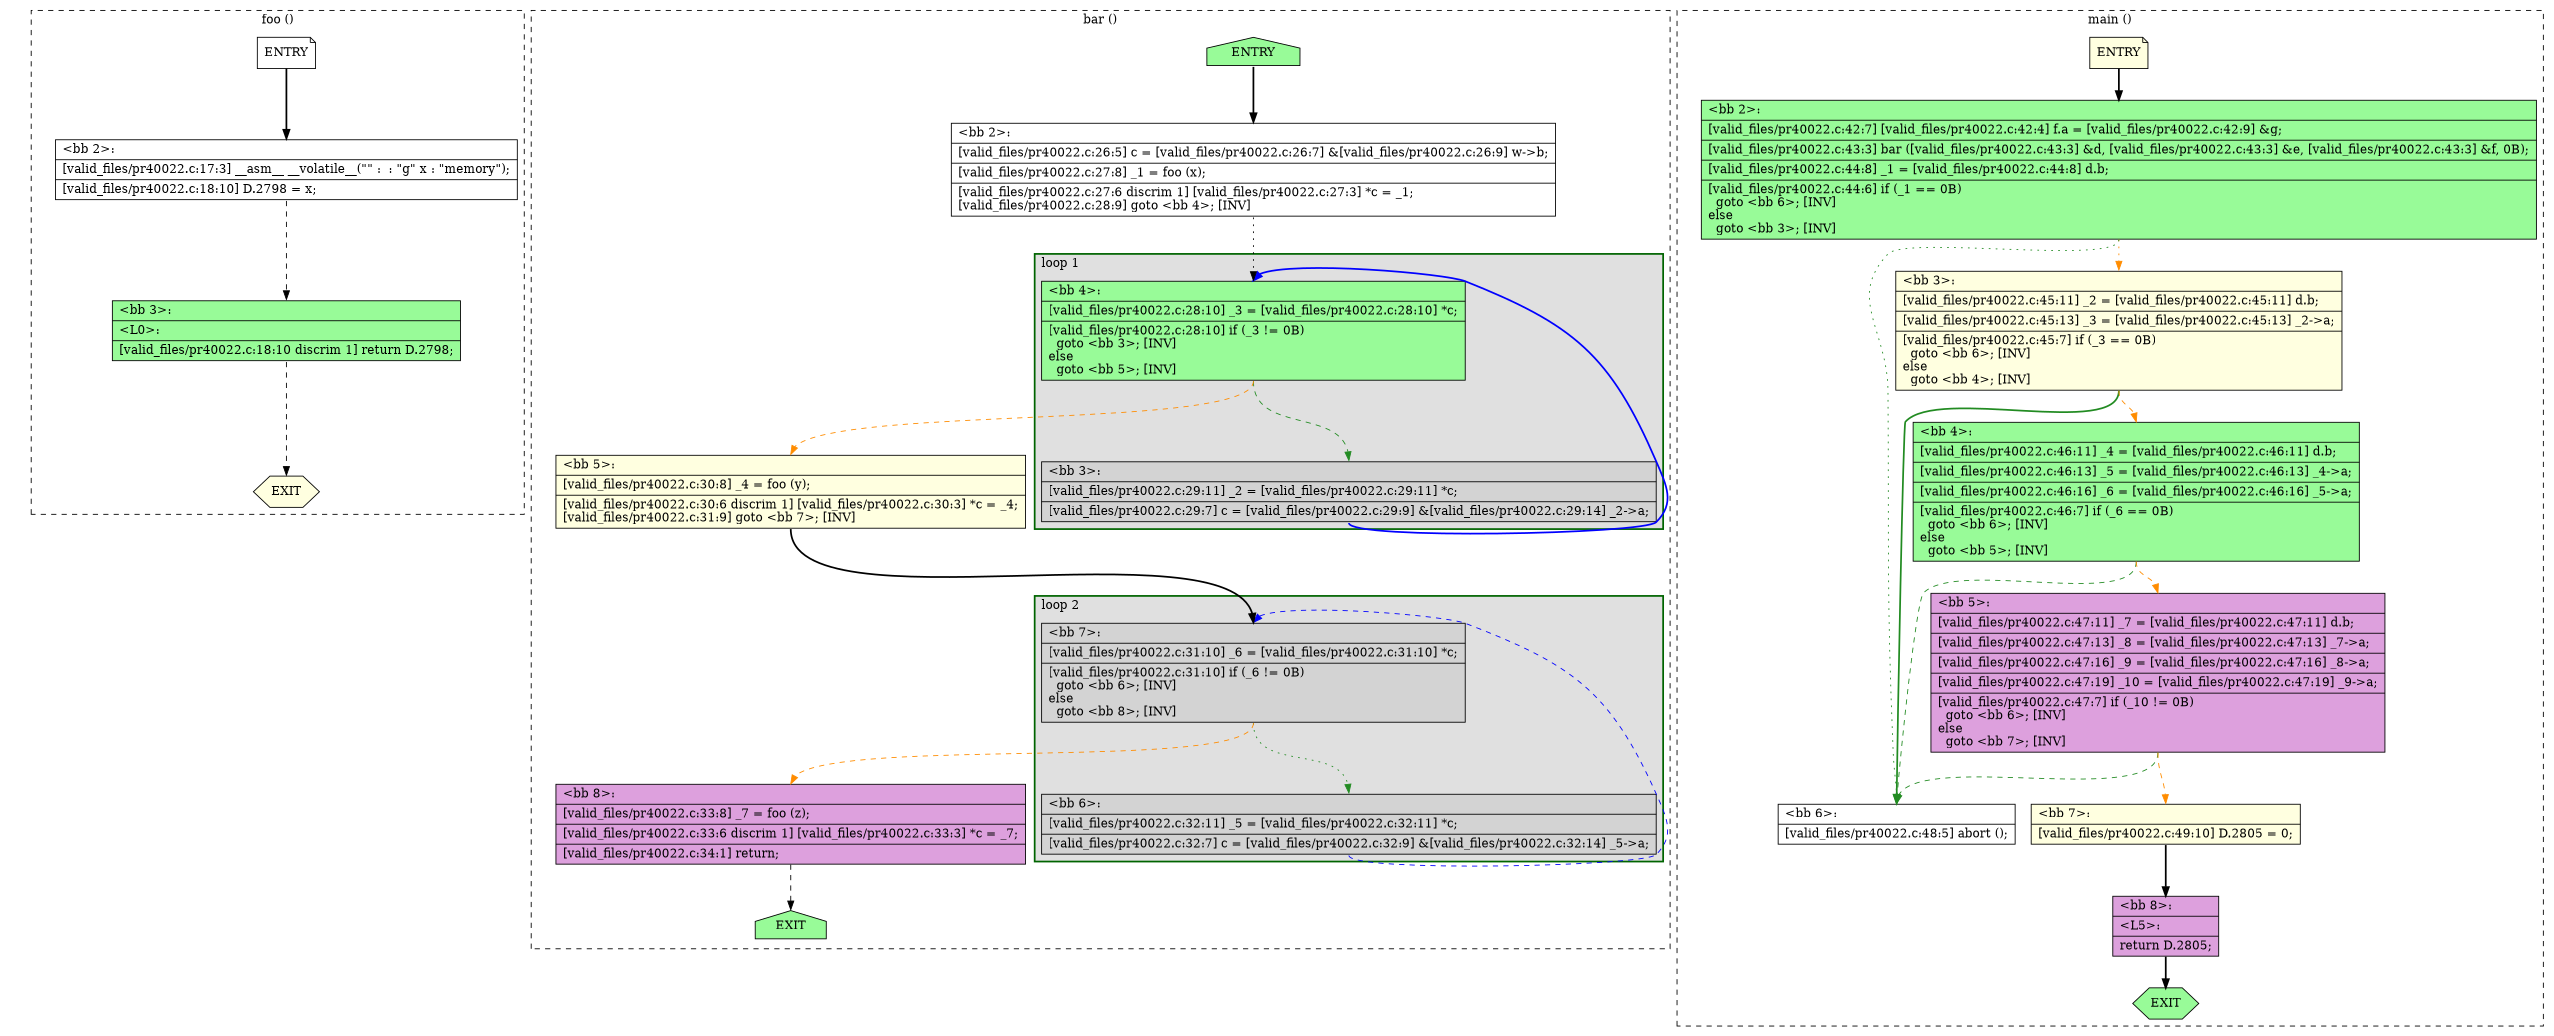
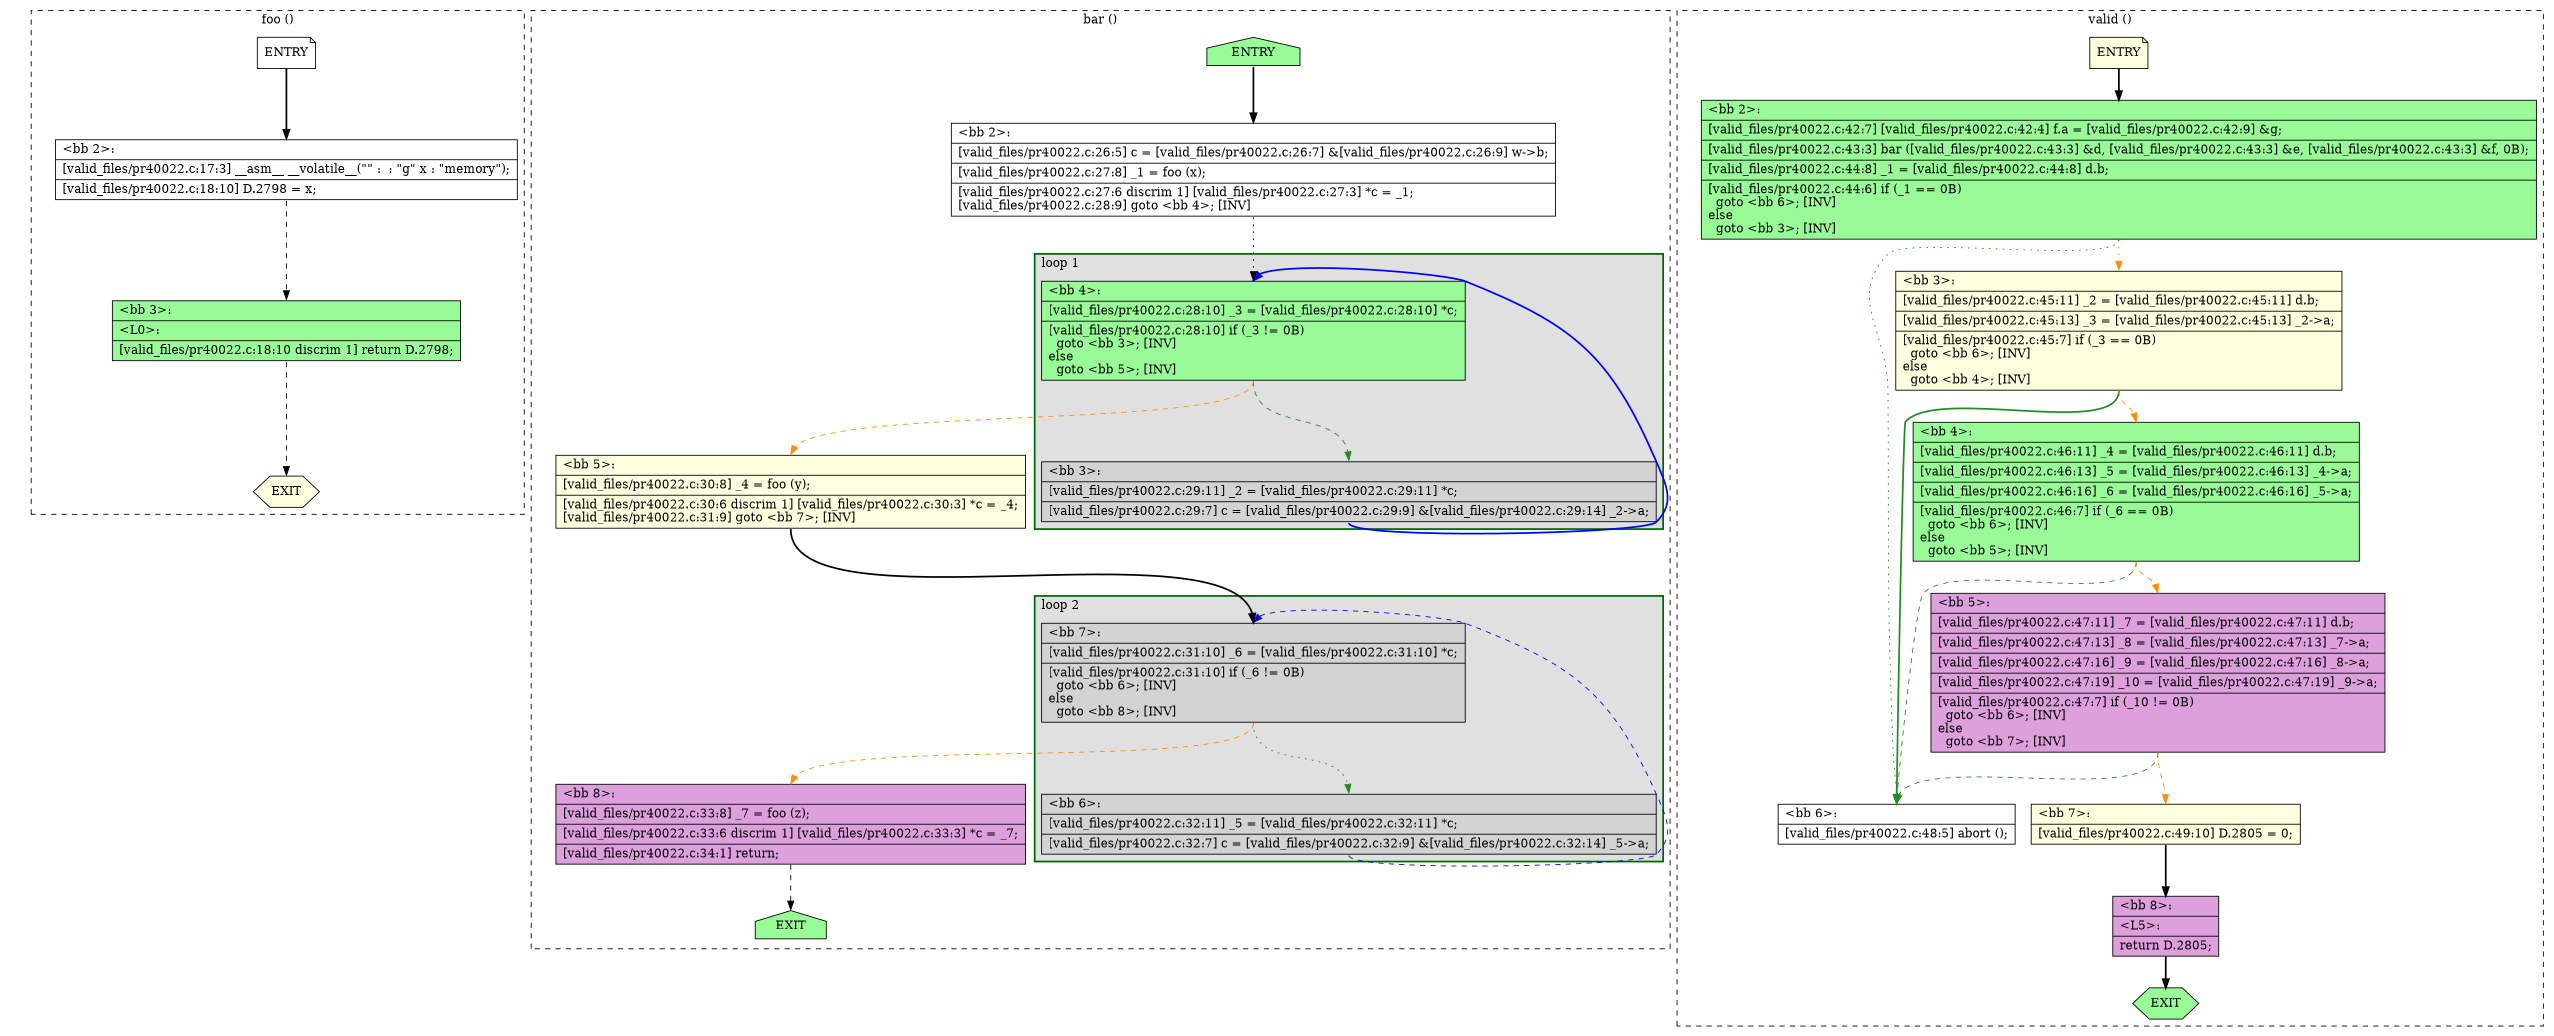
cluster "main ()": label "main ()" -> "valid ()"
